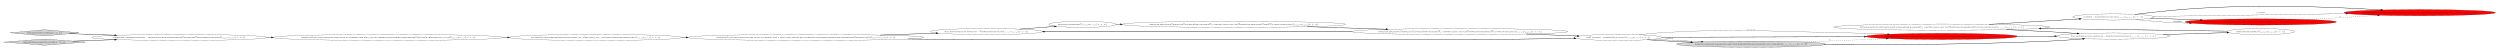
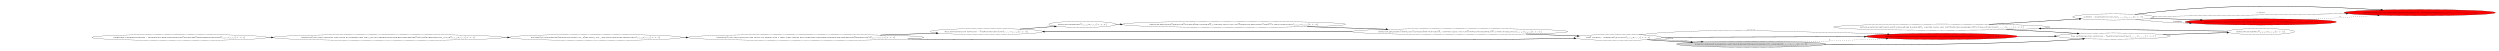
node "testServerSideThrottling['0', '1', '0']": removed
node "testClientResponseStatsUpdate['0', '0', '1']": removed
